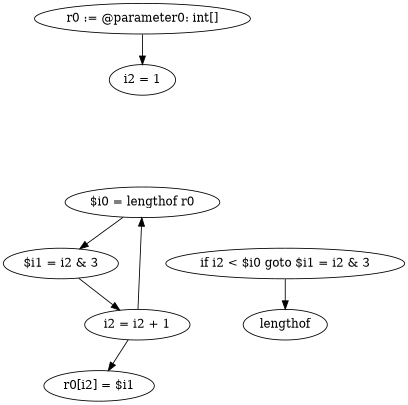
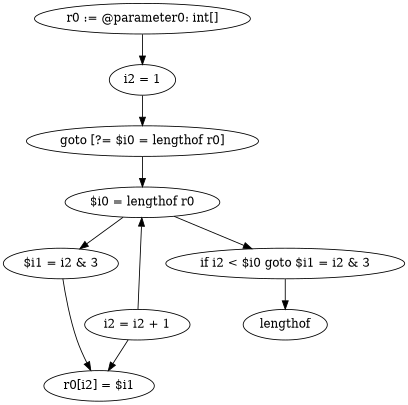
node "goto [?= $i0 = lengthof r0]": added
edge "$i0 = lengthof r0" -> "if i2 < $i0 goto $i1 = i2 & 3": added
edge "$i1 = i2 & 3" -> "i2 = i2 + 1": now "$i1 = i2 & 3" -> "r0[i2] = $i1"
